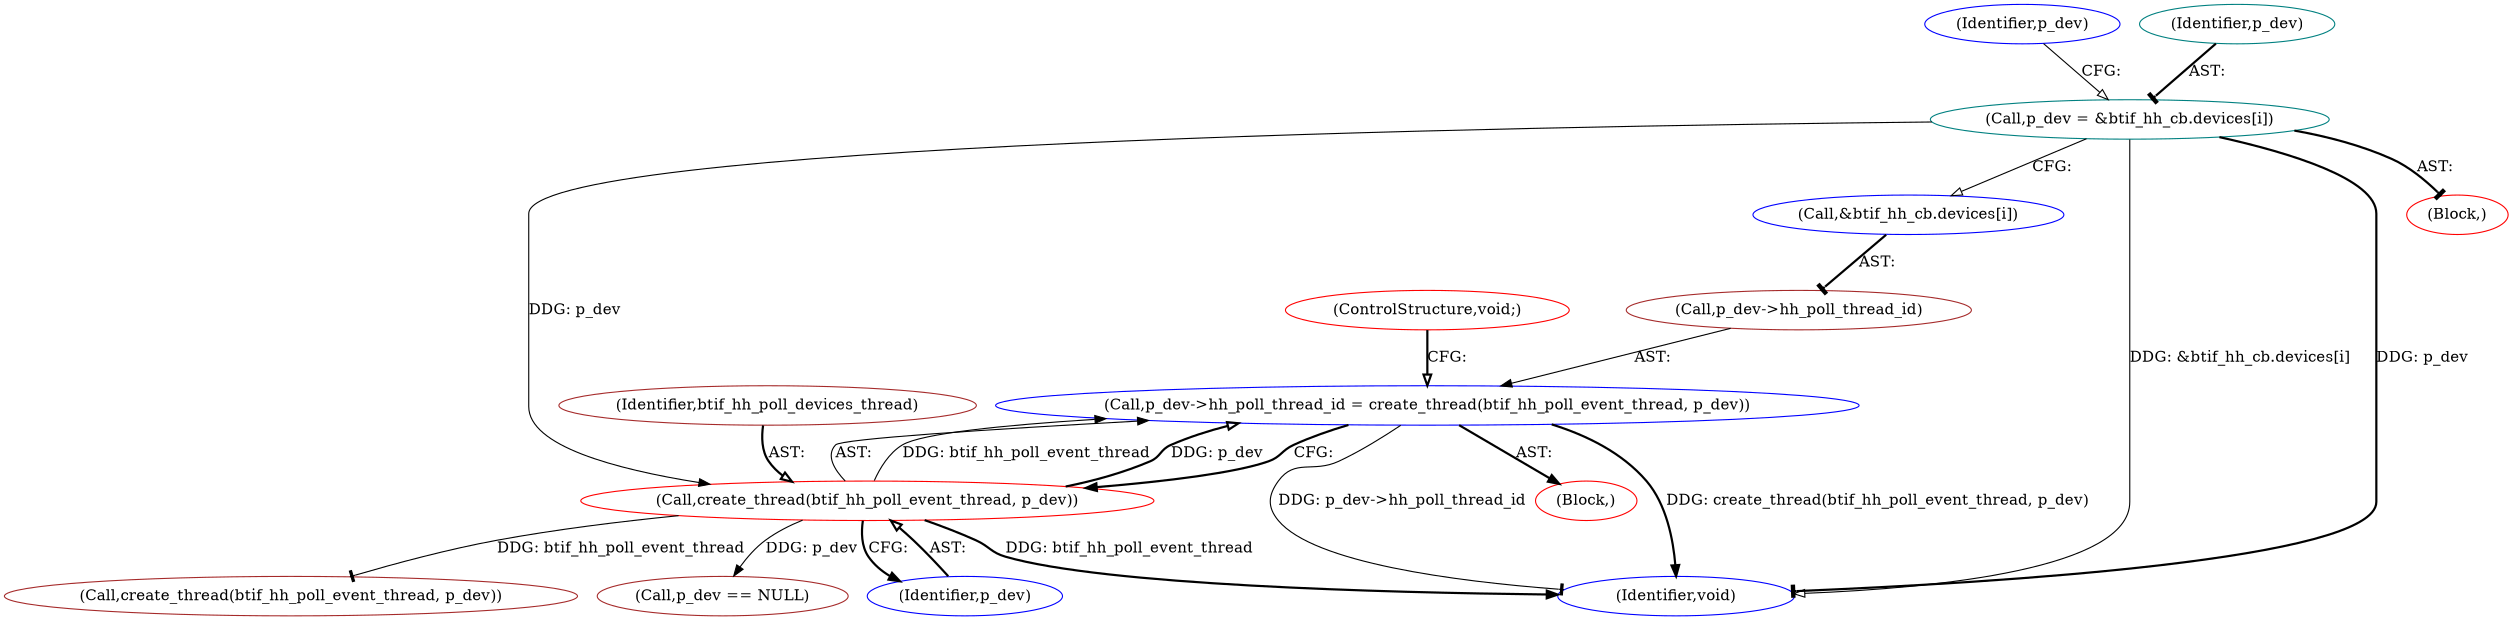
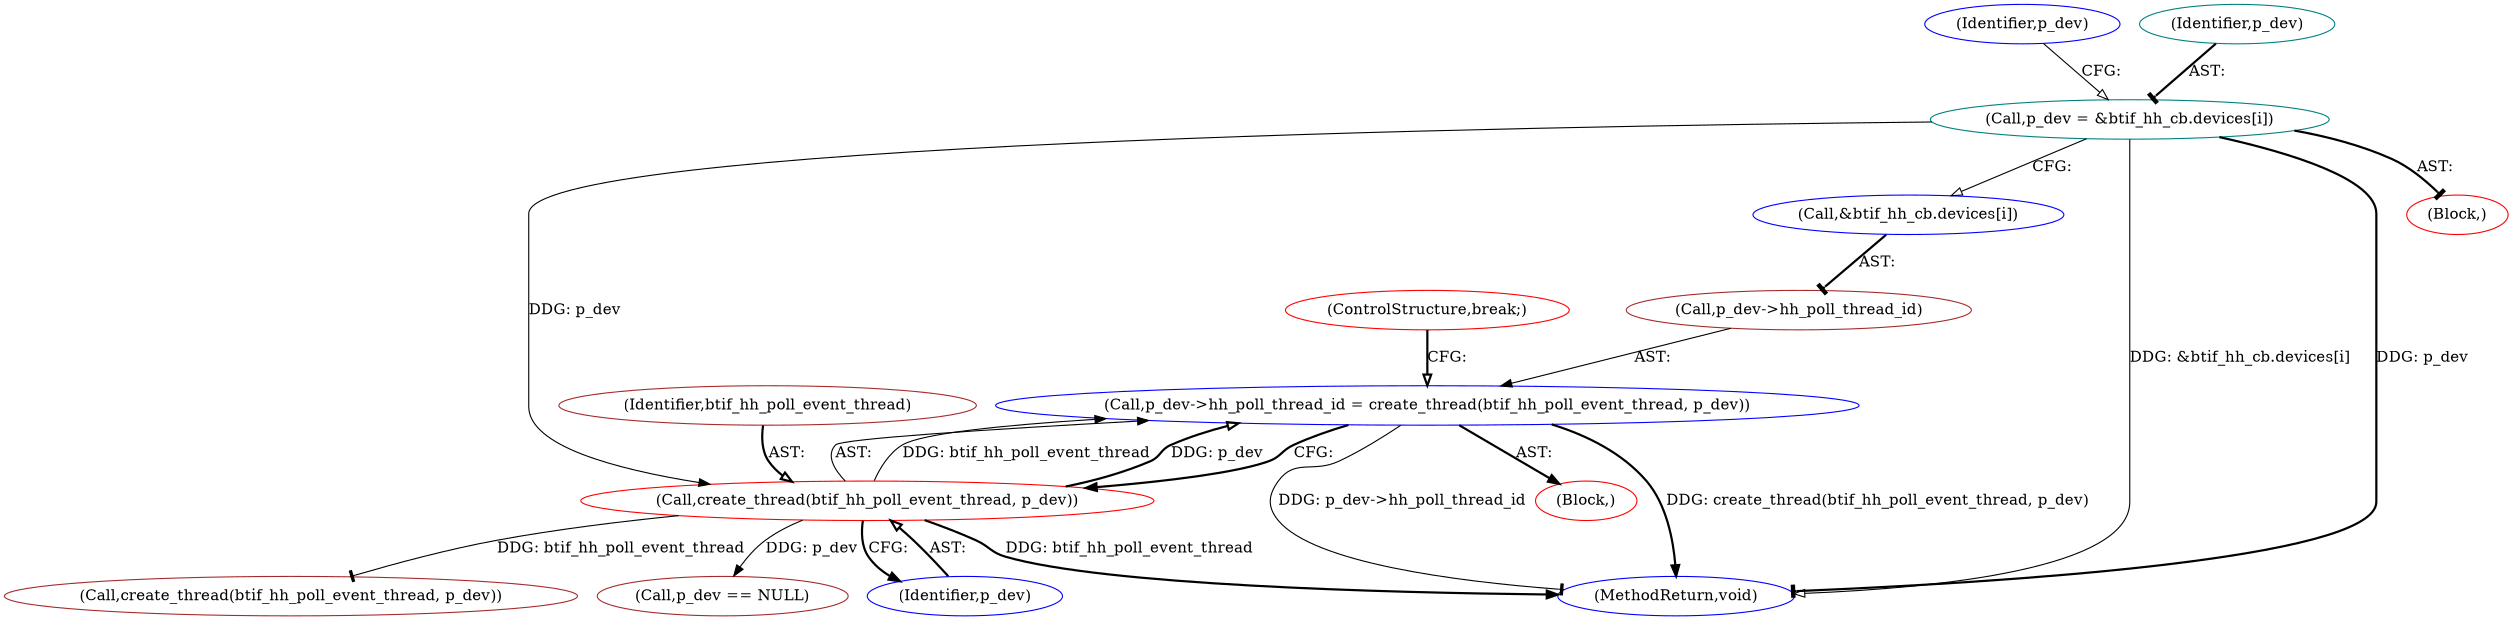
node "(ControlStructure,void;)": label "(ControlStructure,void;)" -> "(ControlStructure,break;)"
node "(Identifier,btif_hh_poll_devices_thread)": label "(Identifier,btif_hh_poll_devices_thread)" -> "(Identifier,btif_hh_poll_event_thread)"
node "(Identifier,void)": label "(Identifier,void)" -> "(MethodReturn,void)"
